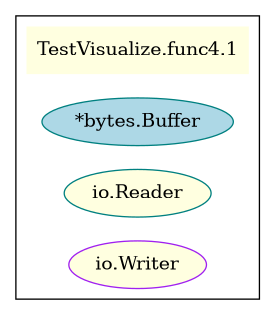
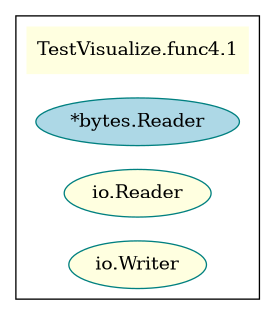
node "*bytes.Buffer": label "*bytes.Buffer" -> "*bytes.Reader"
node "io.Writer": color purple -> teal
